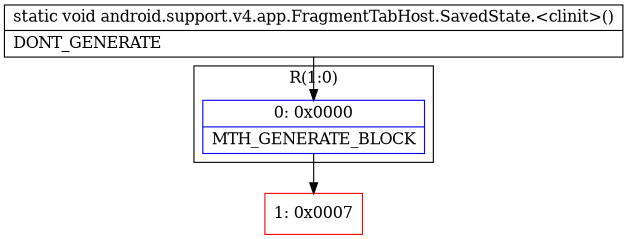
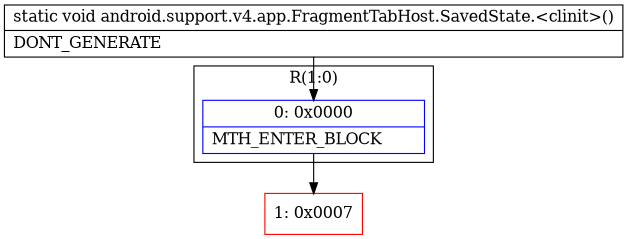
node "0: 0x0000": text "MTH_GENERATE_BLOCK" -> "MTH_ENTER_BLOCK"
